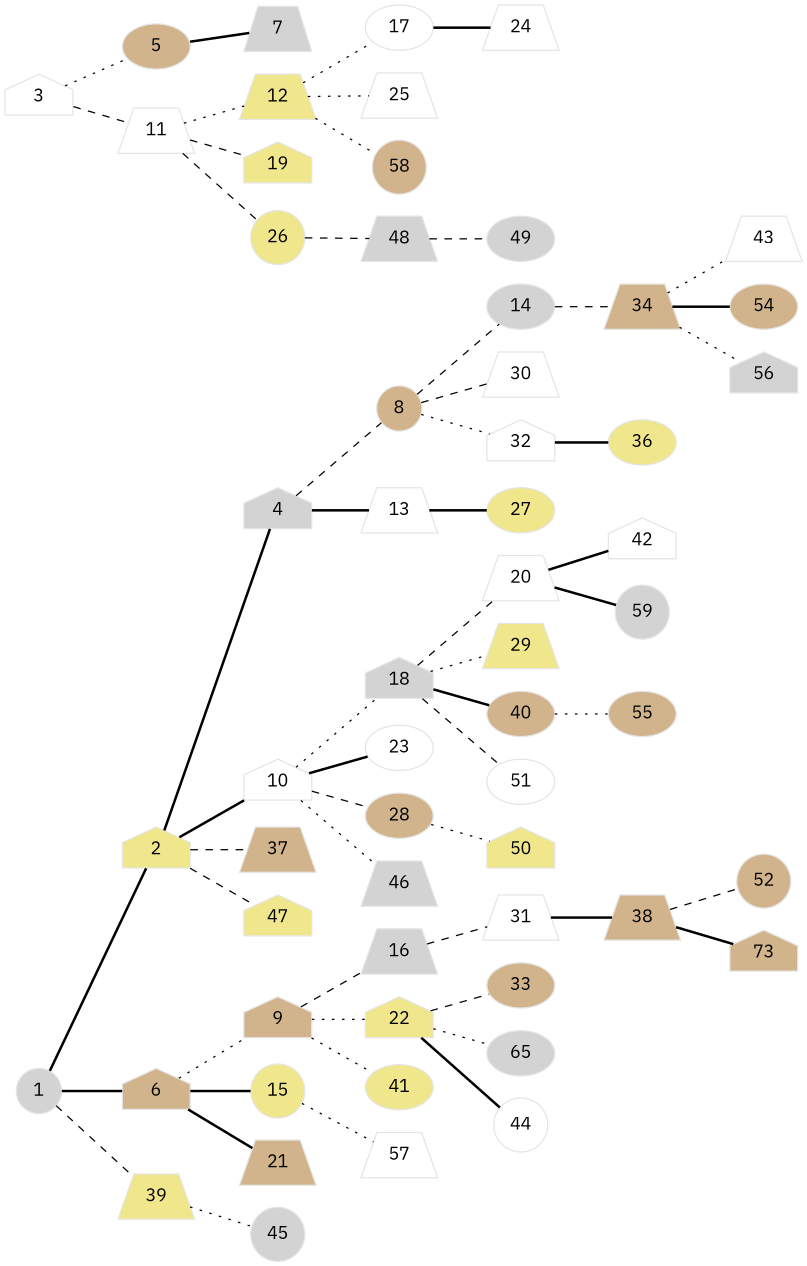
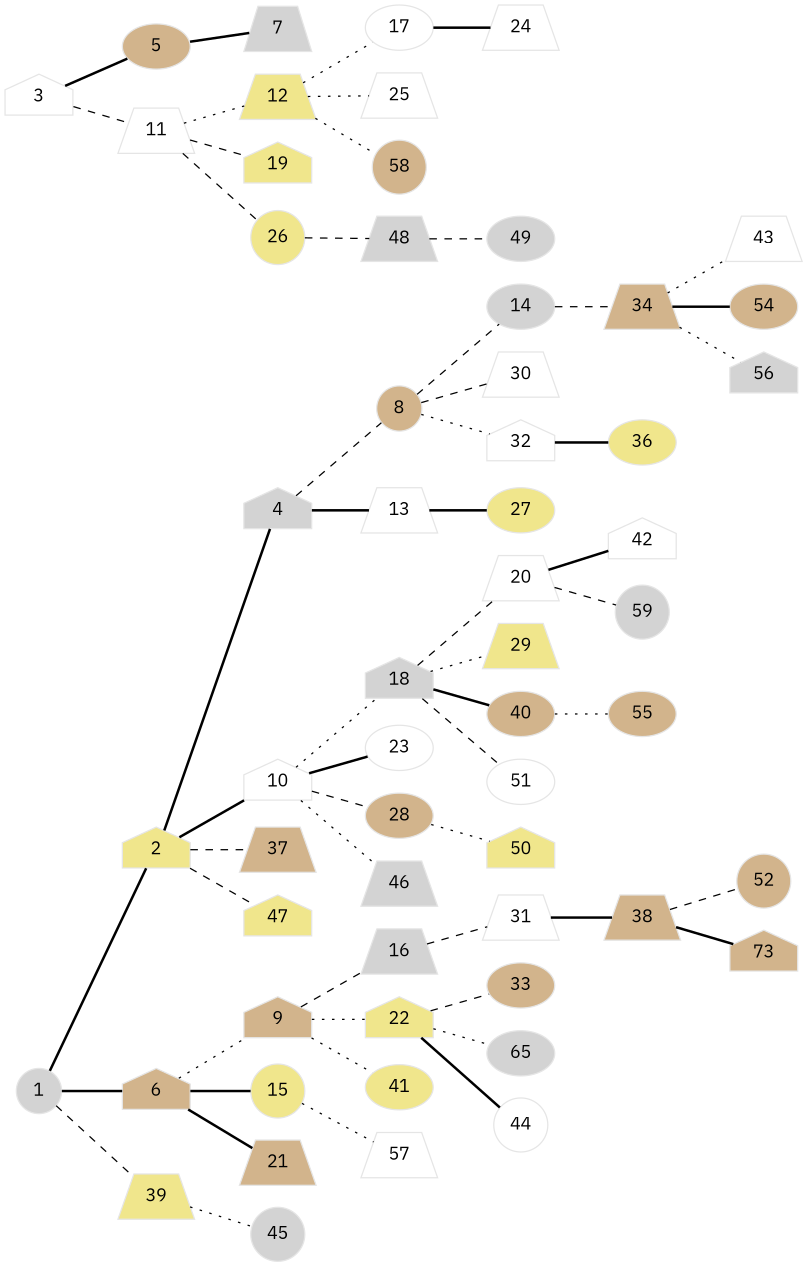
edge "5" -- "3": style dotted -> bold
edge "20" -- "59": style bold -> dashed
